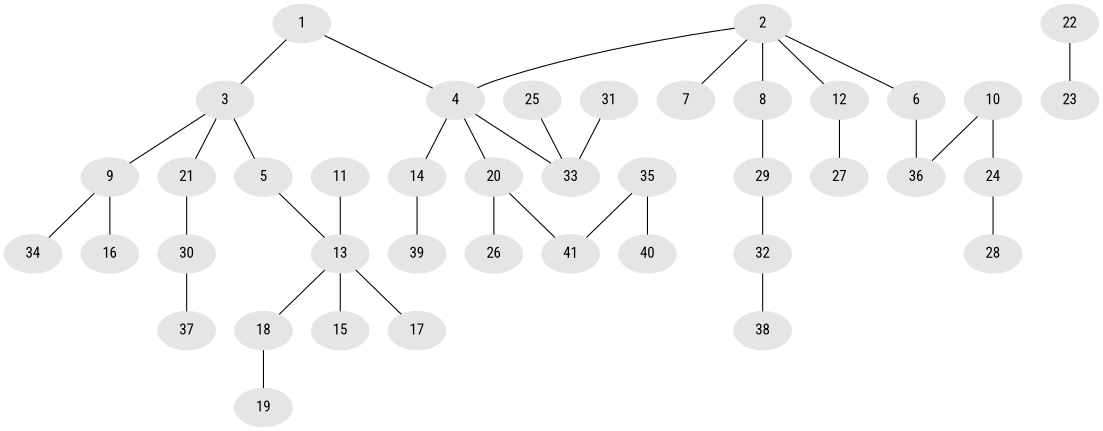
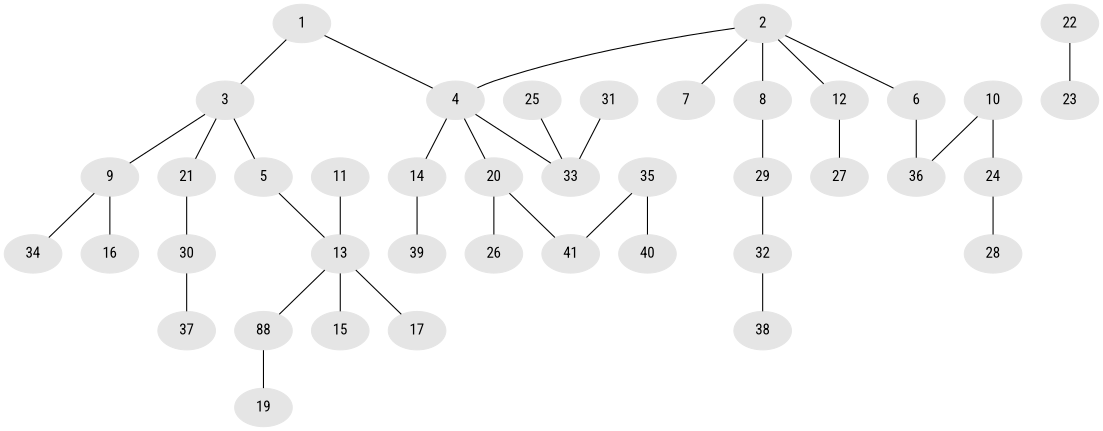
node "18": label "18" -> "88"
